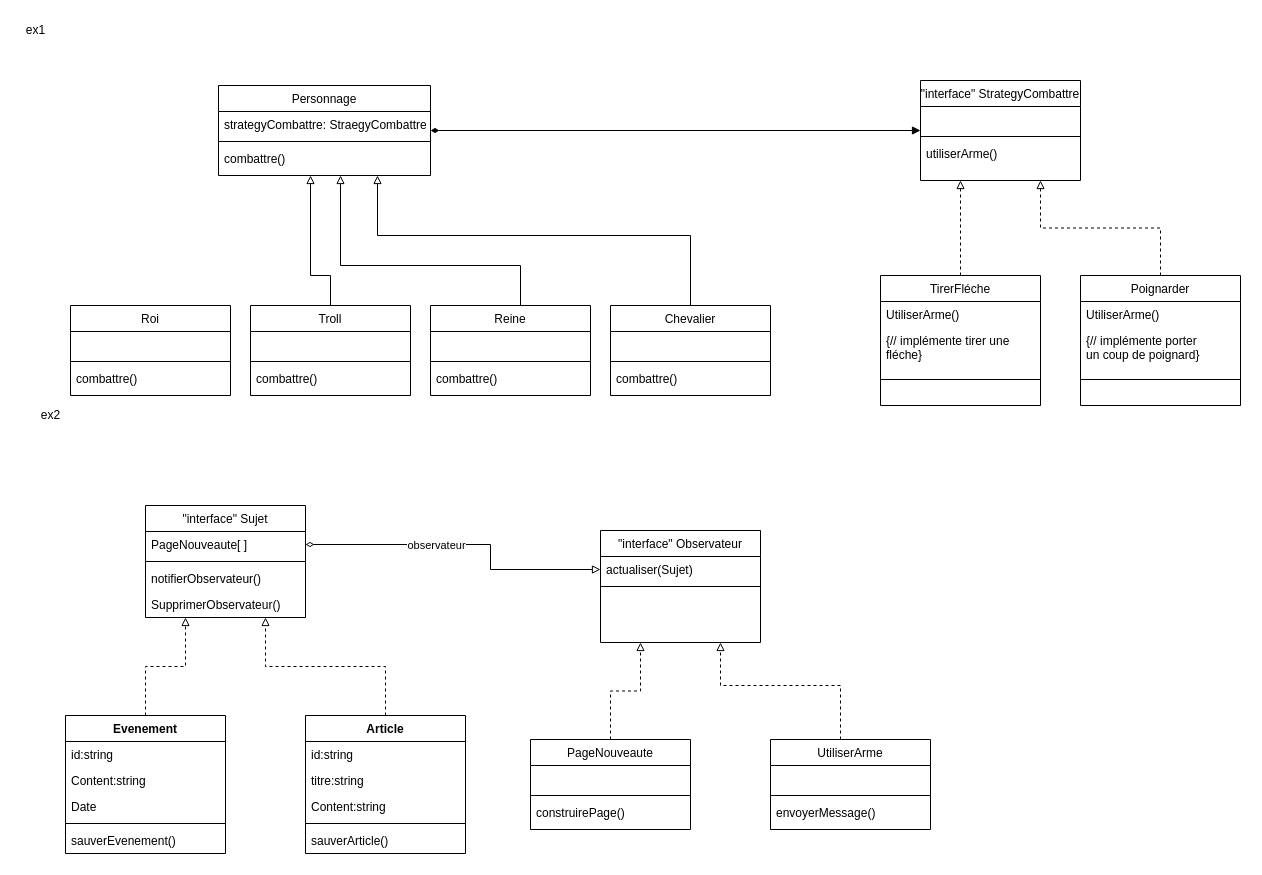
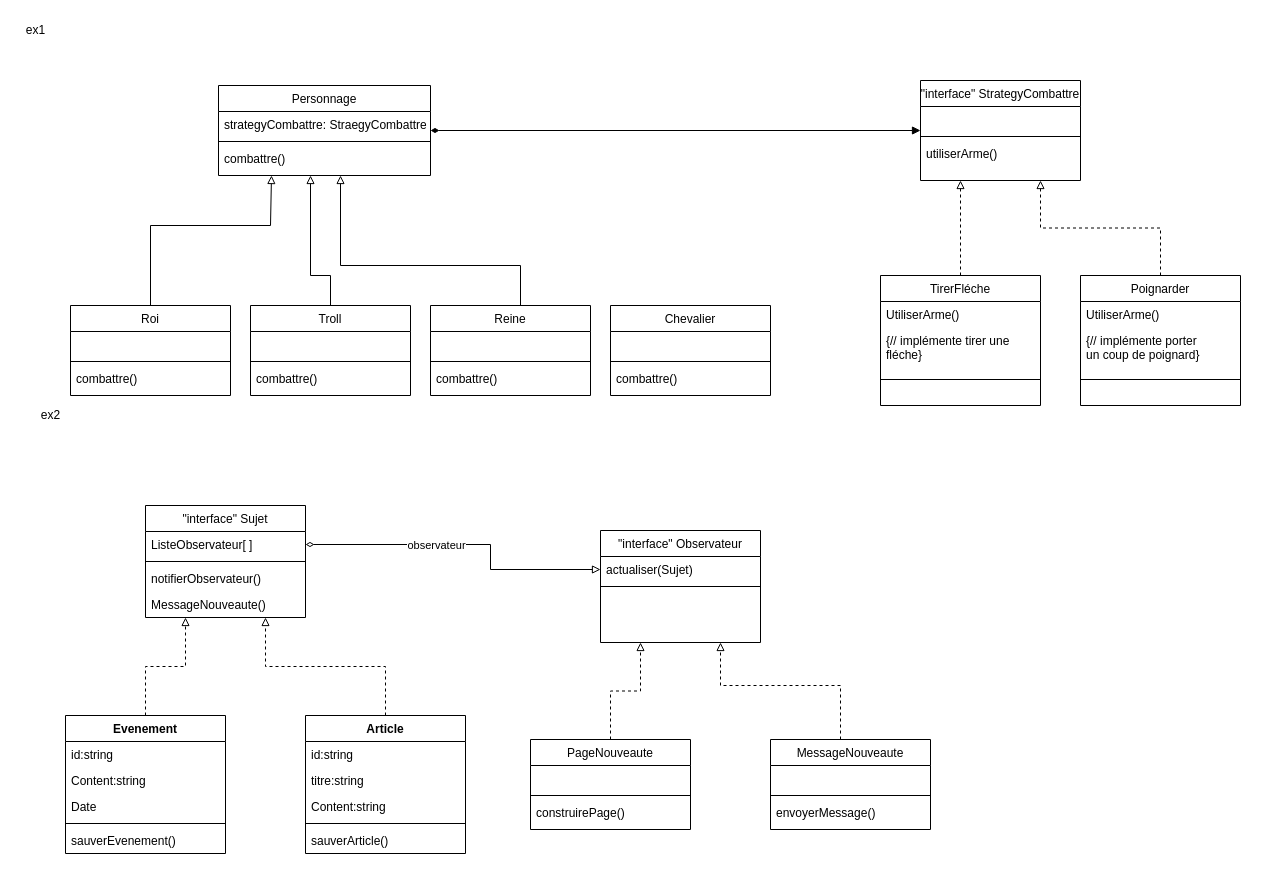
edge "Roi" -> "Personnage": added
edge "Chevalier" -> "Personnage": removed
node "PageNouveaute[ ]": label "PageNouveaute[ ]" -> "ListeObservateur[ ]"
node "SupprimerObservateur()": label "SupprimerObservateur()" -> "MessageNouveaute()"
node "UtiliserArme": label "UtiliserArme" -> "MessageNouveaute"
